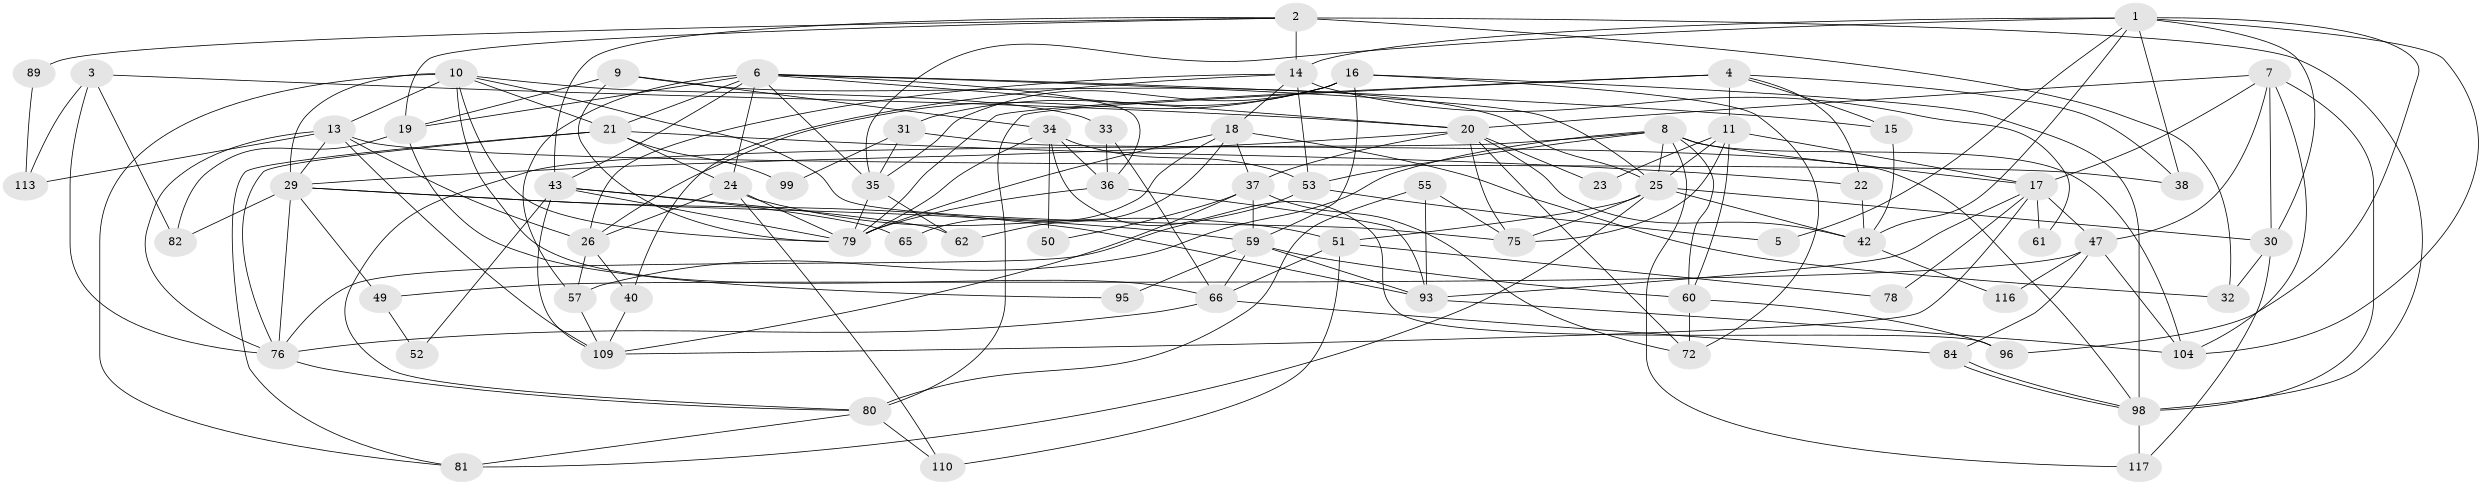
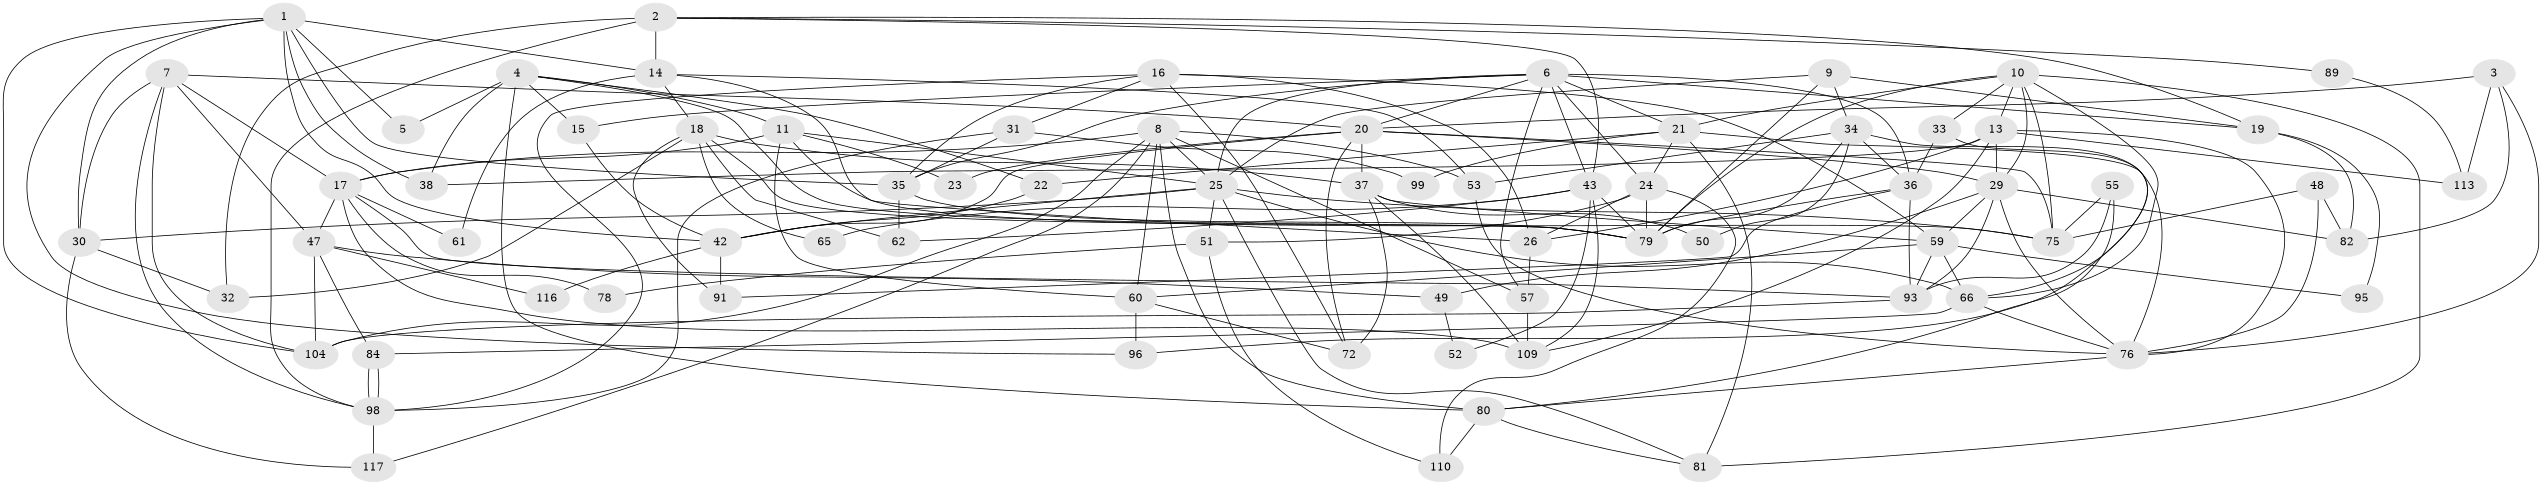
node "48": added
edge "53" -- "5": now "4" -- "5"
edge "51" -- "66": now "25" -- "66"
node "40": removed
node "91": added
